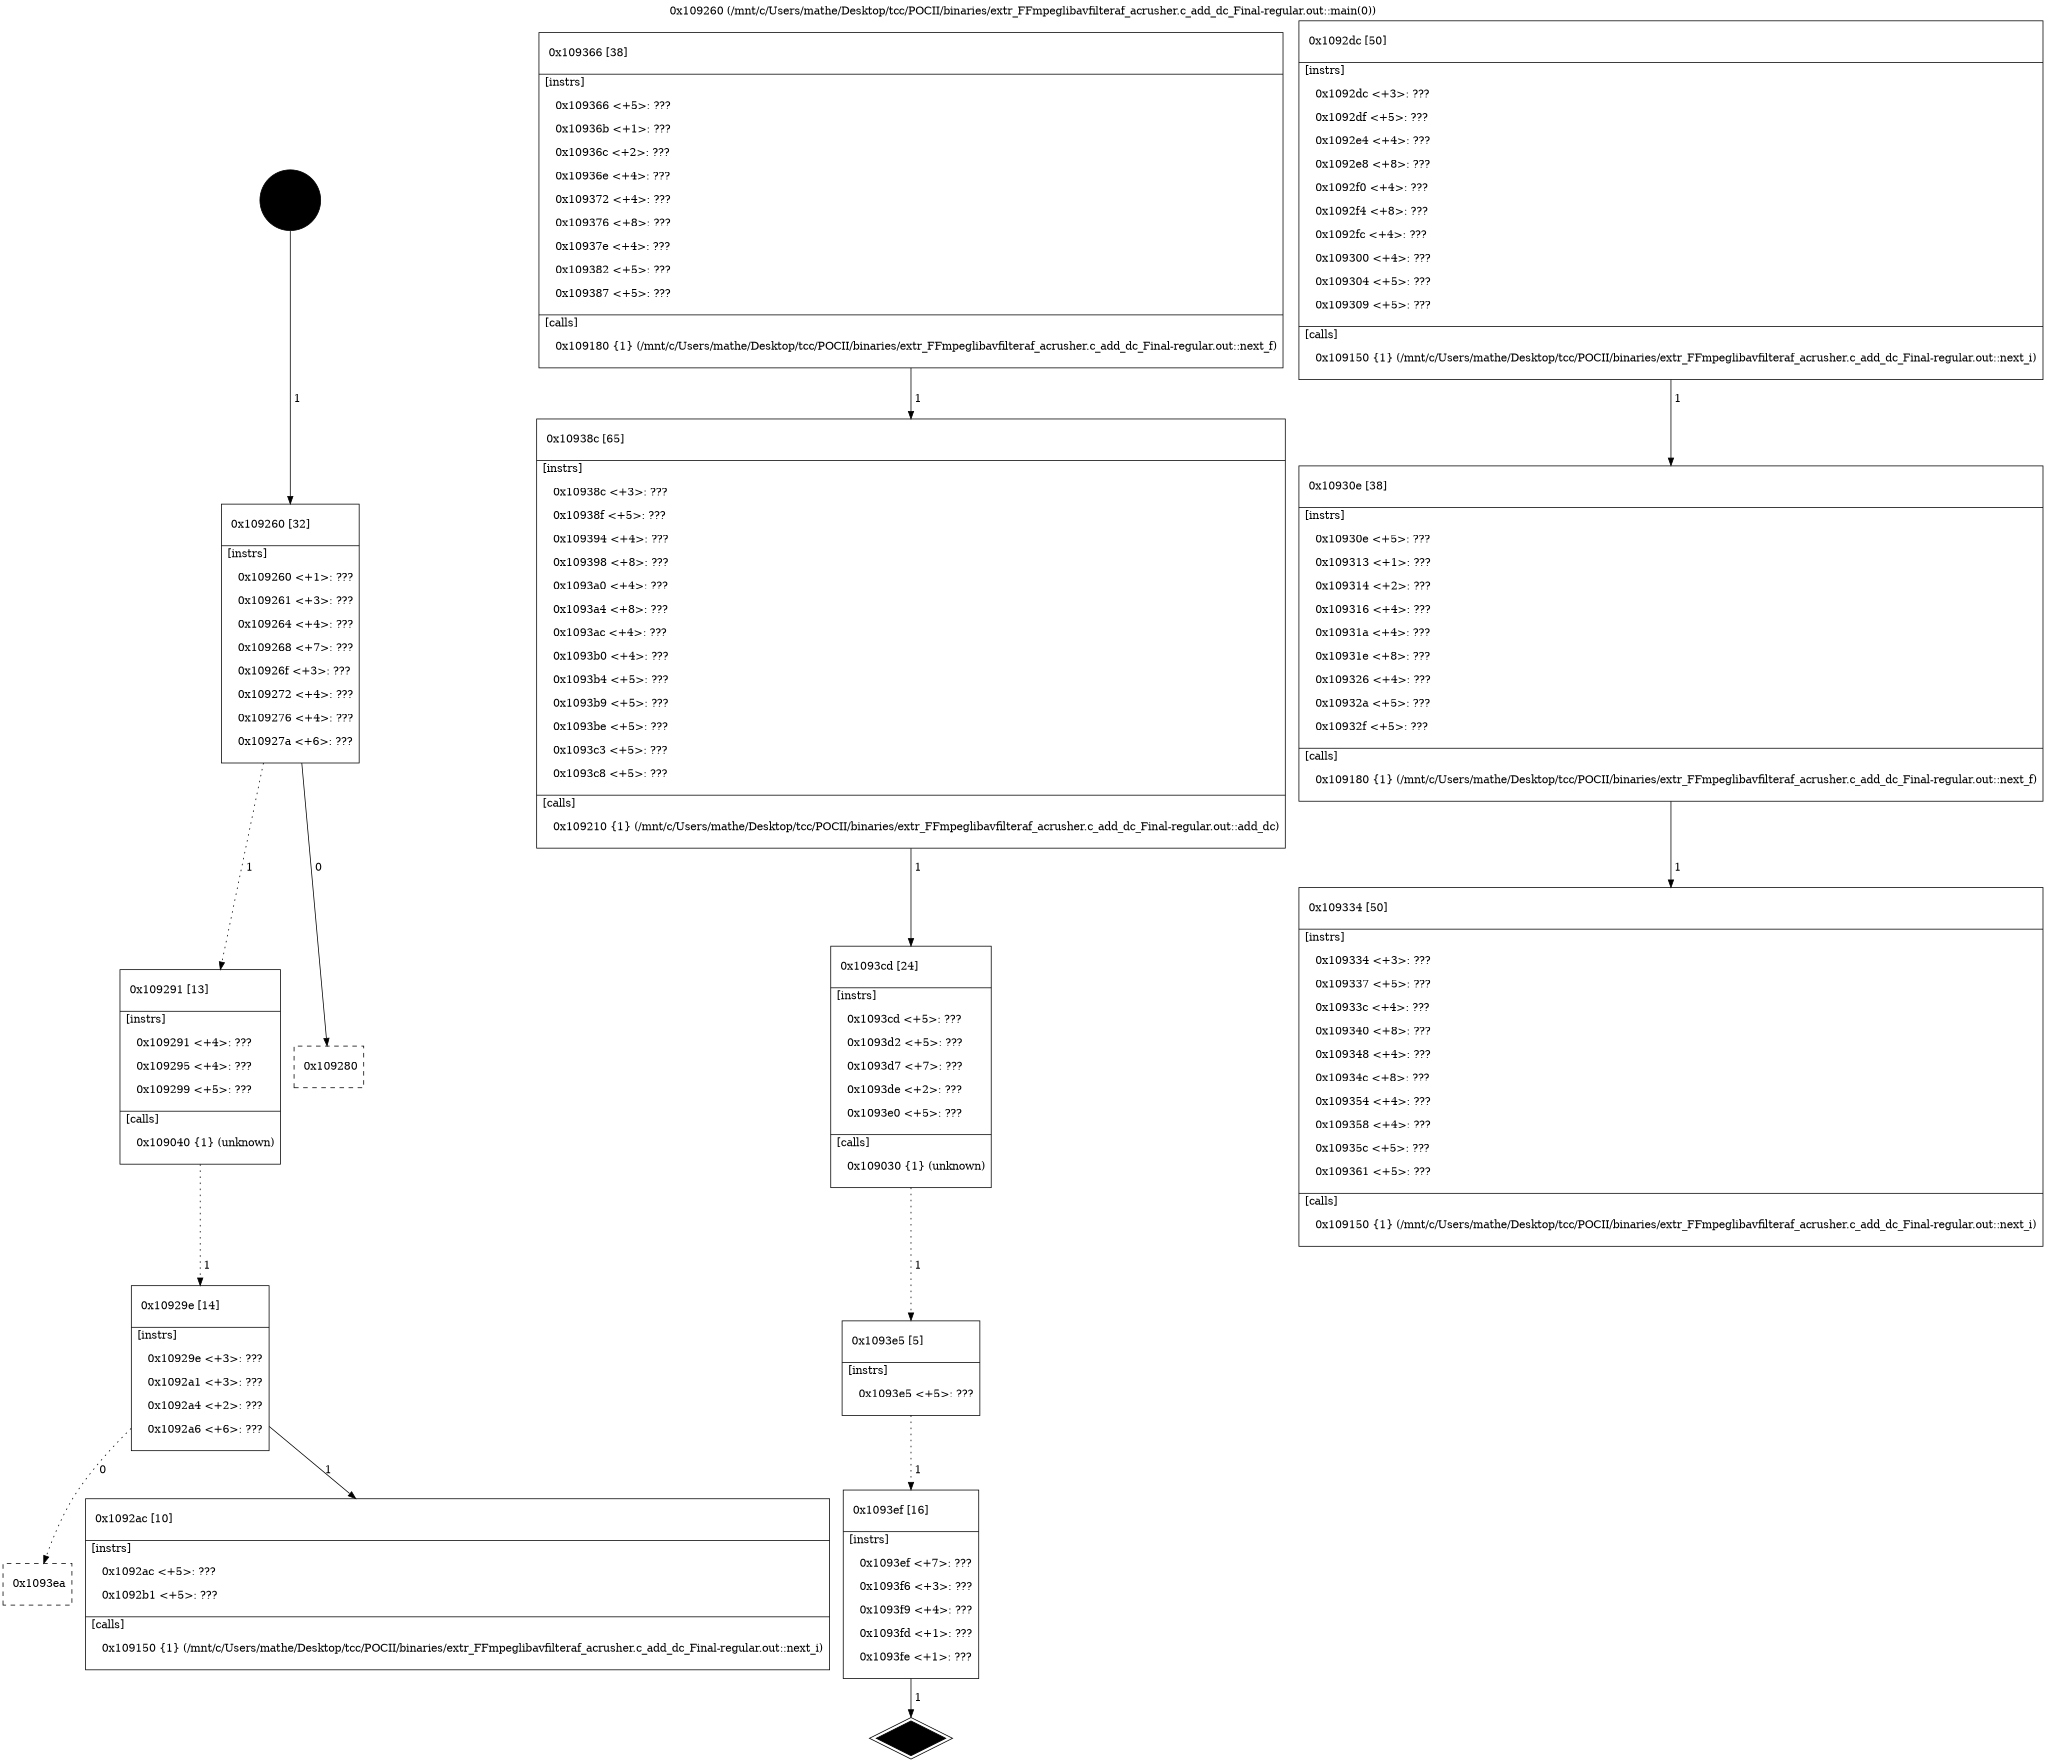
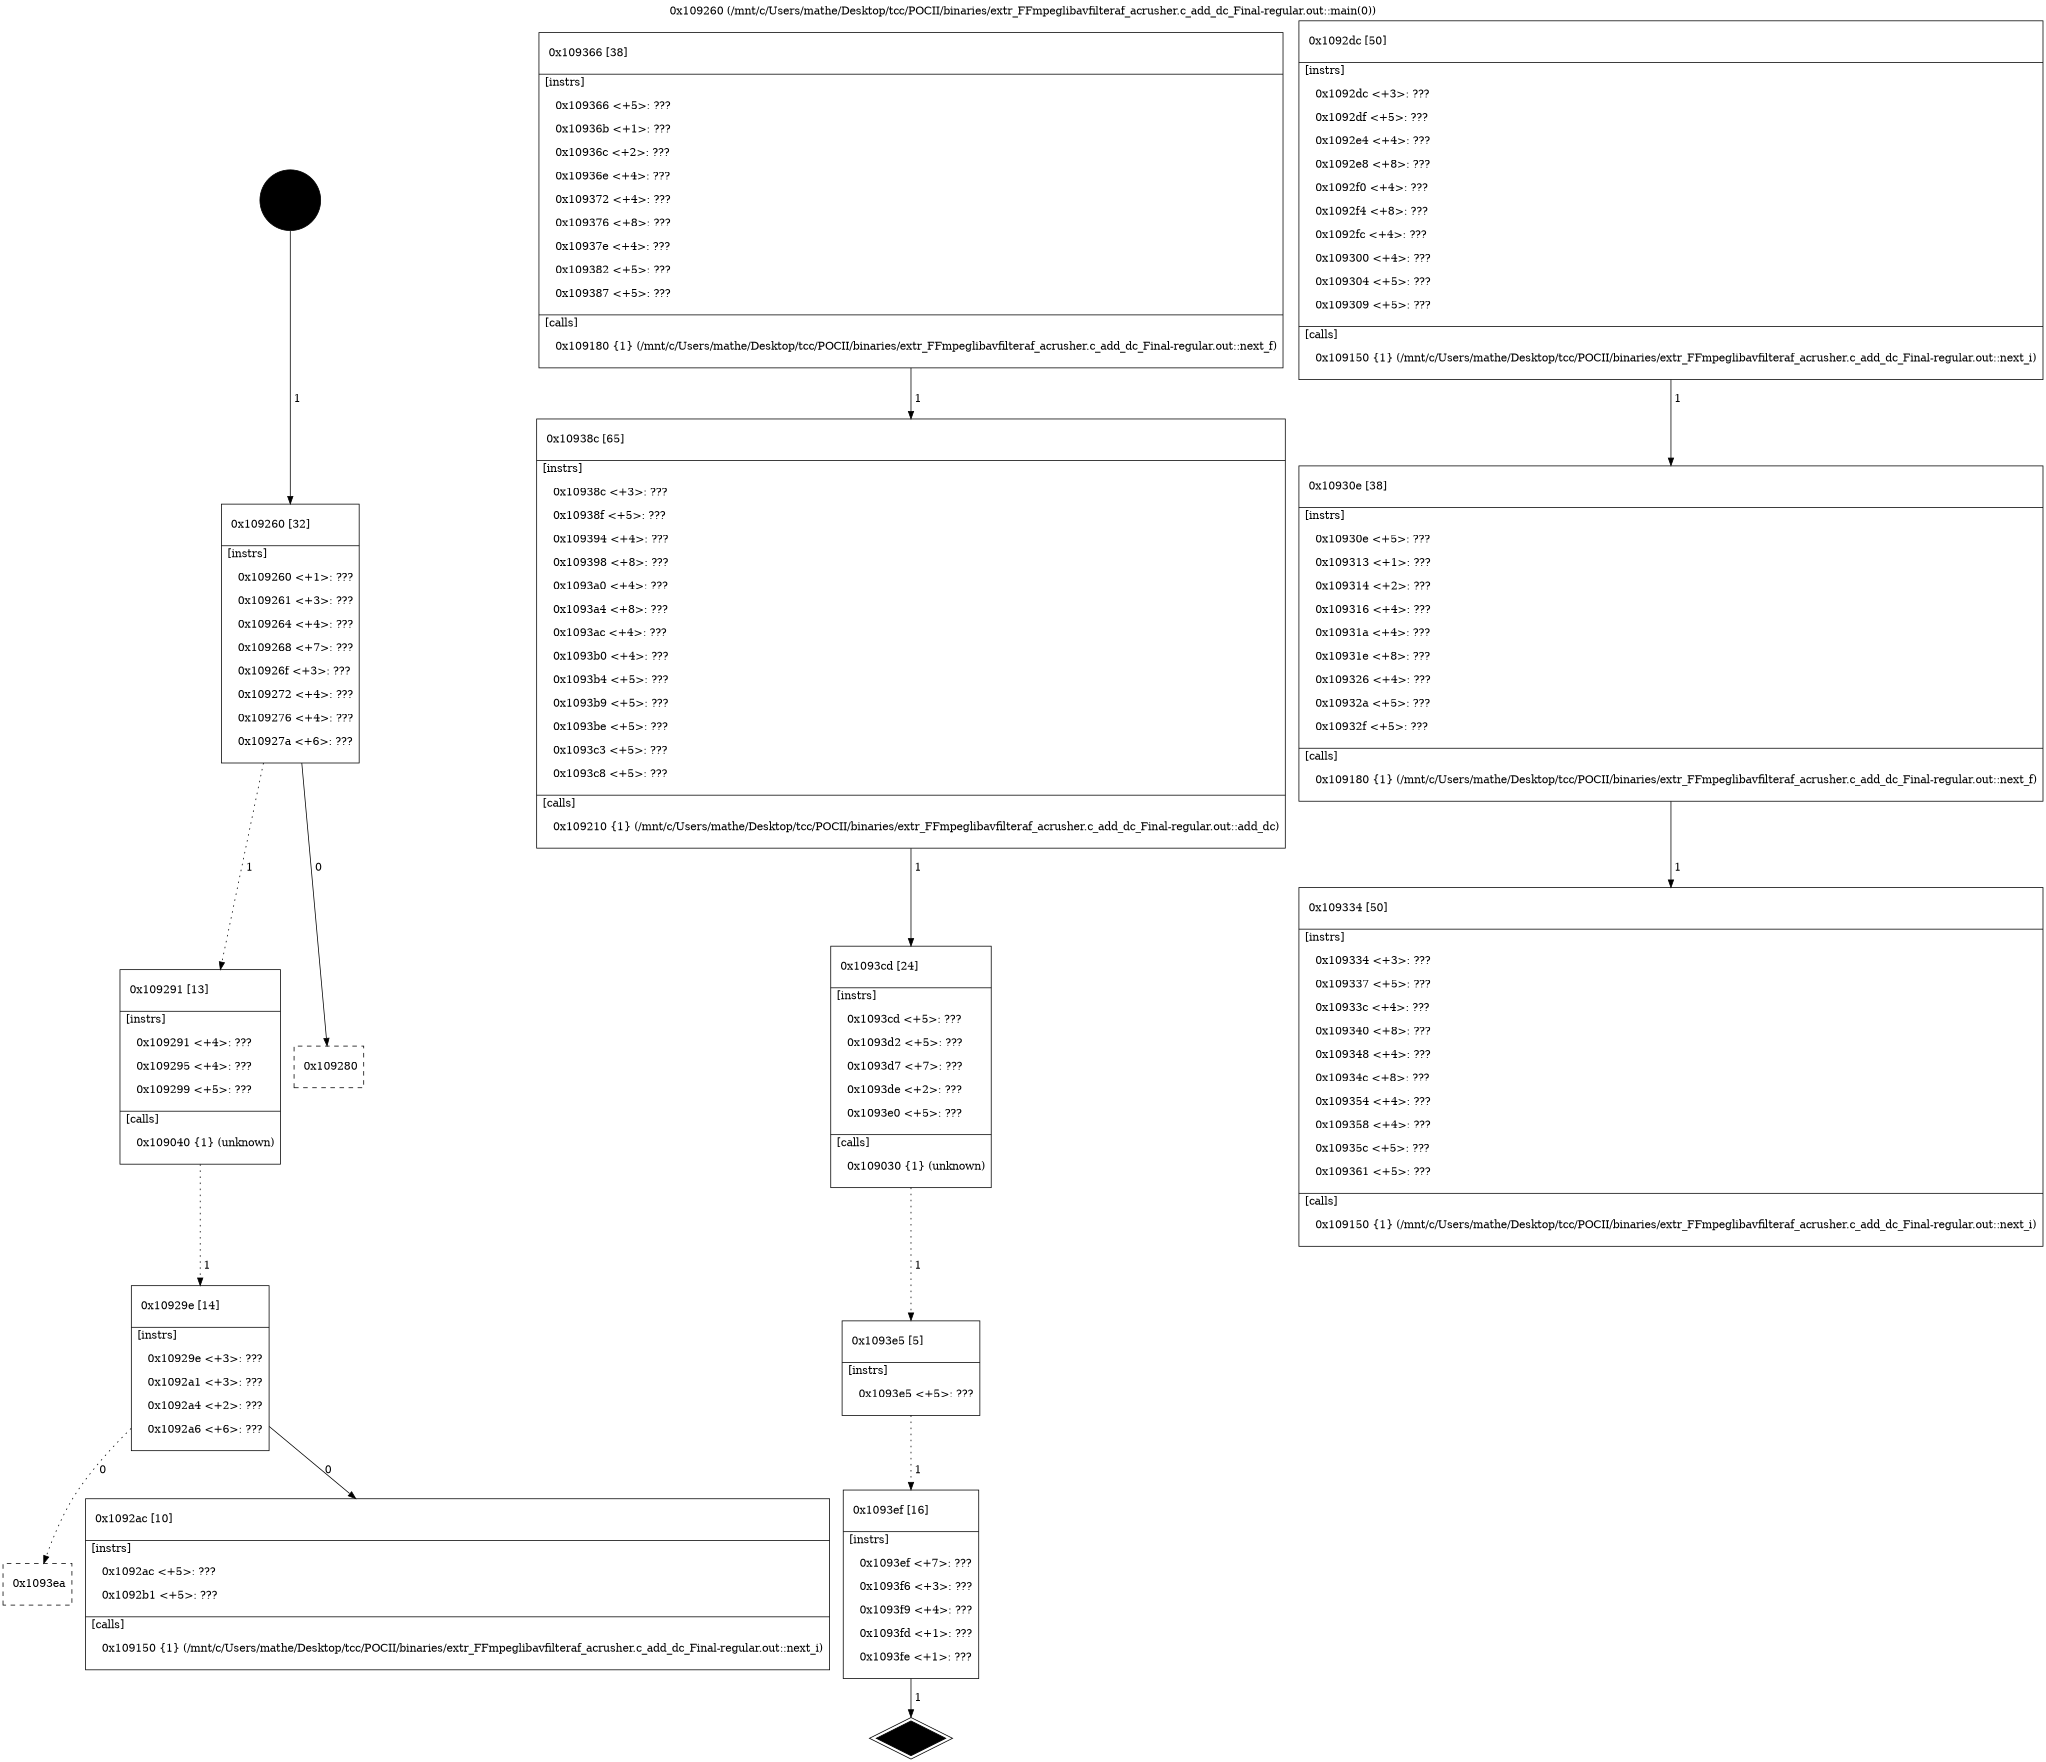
edge "0x10929e [14]" -> "0x1092ac [10]": label " 1" -> " 0"
